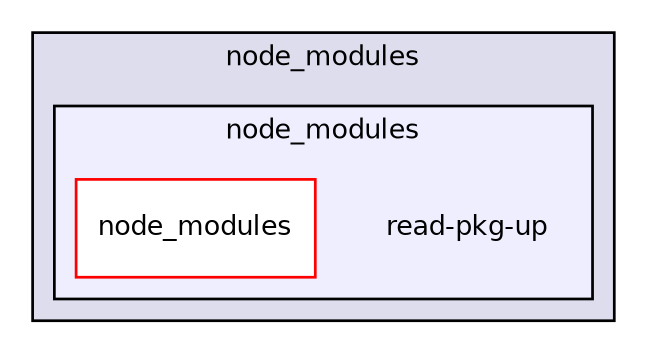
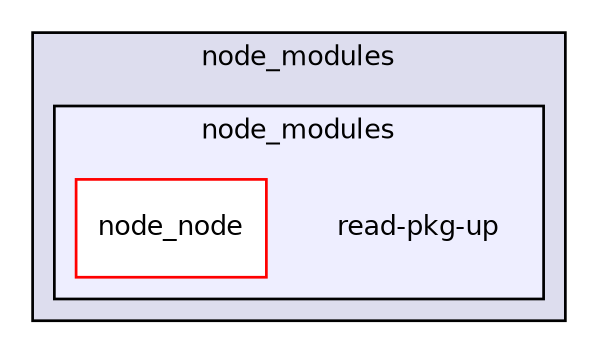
node "node_modules": label "node_modules" -> "node_node"
